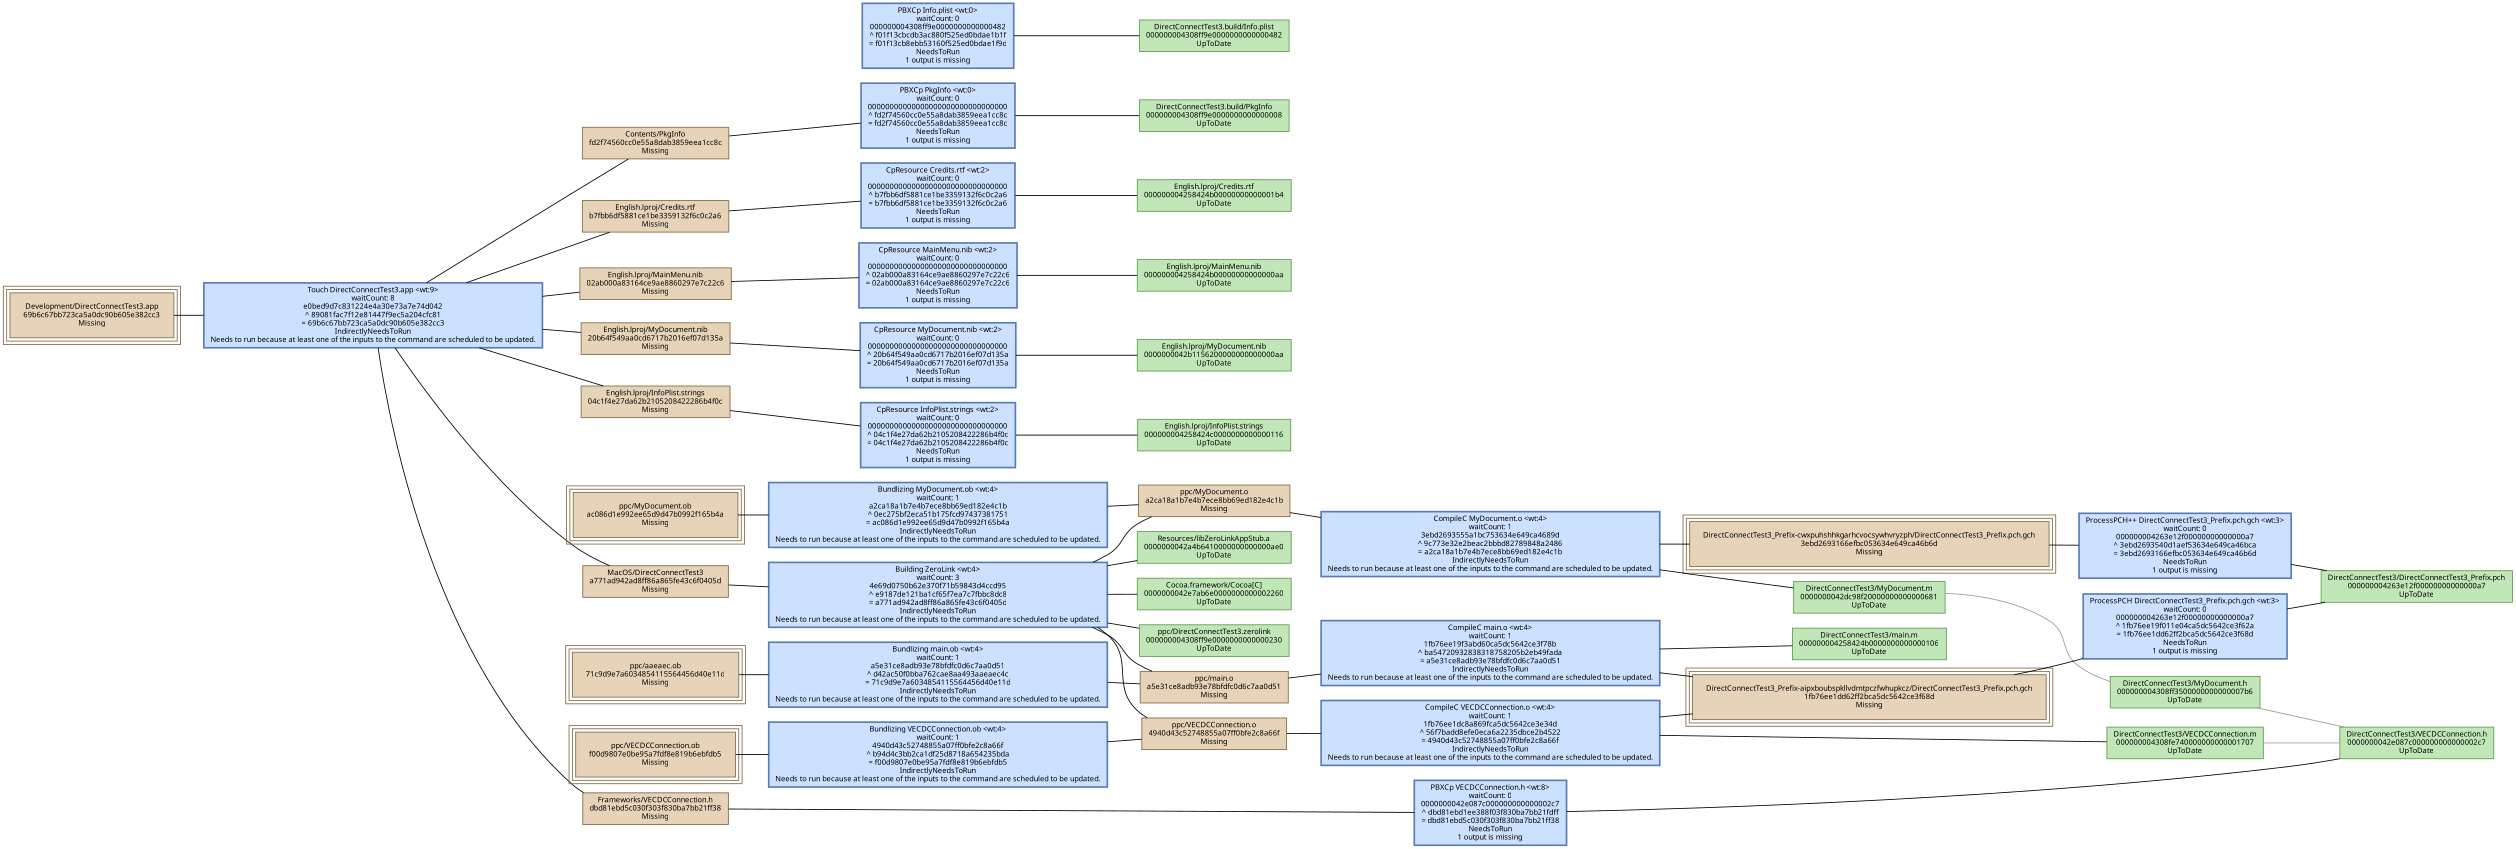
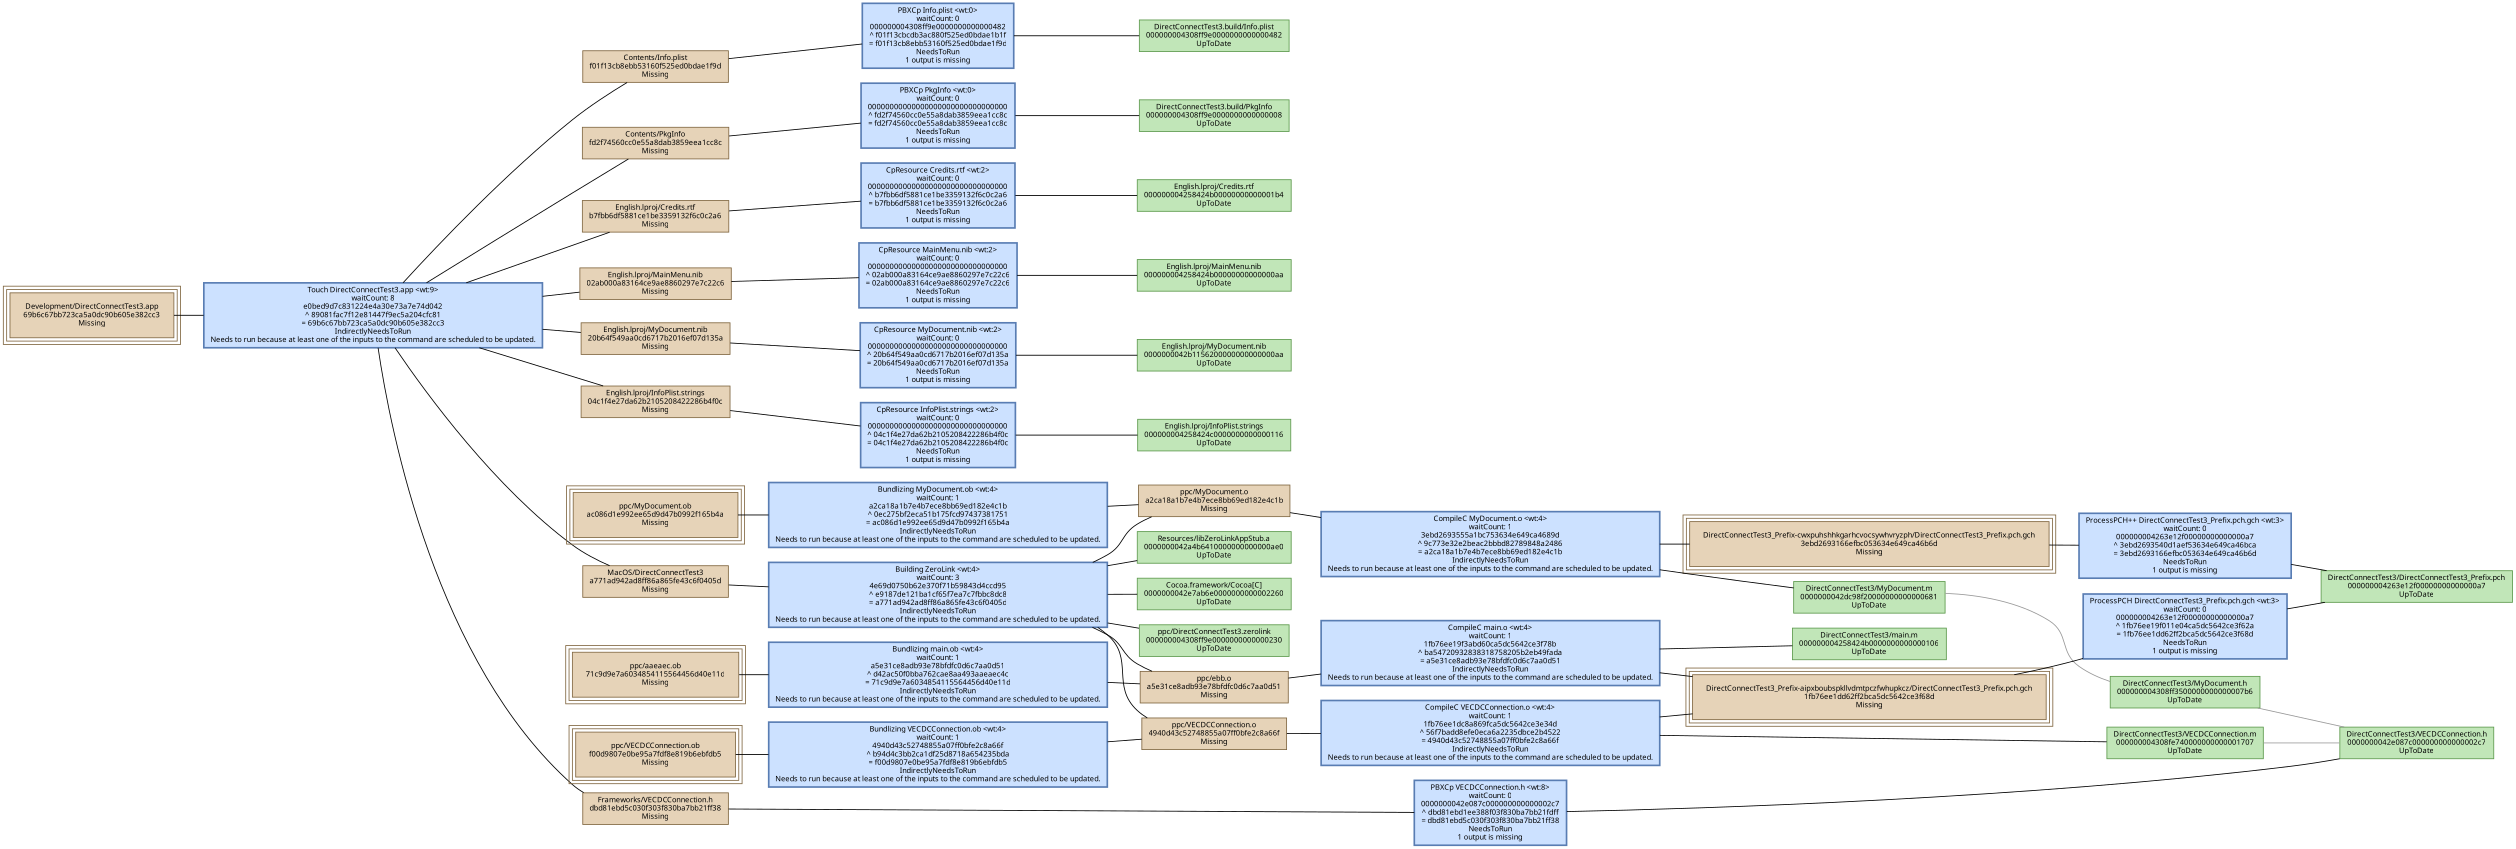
node "Contents/Info.plist f01f13cb8ebb53160f525ed0bdae1f9d Missing": added
node "ppc/main.o a5e31ce8adb93e78bfdfc0d6c7aa0d51 Missing": label "ppc/main.o a5e31ce8adb93e78bfdfc0d6c7aa0d51 Missing" -> "ppc/ebb.o a5e31ce8adb93e78bfdfc0d6c7aa0d51 Missing"
